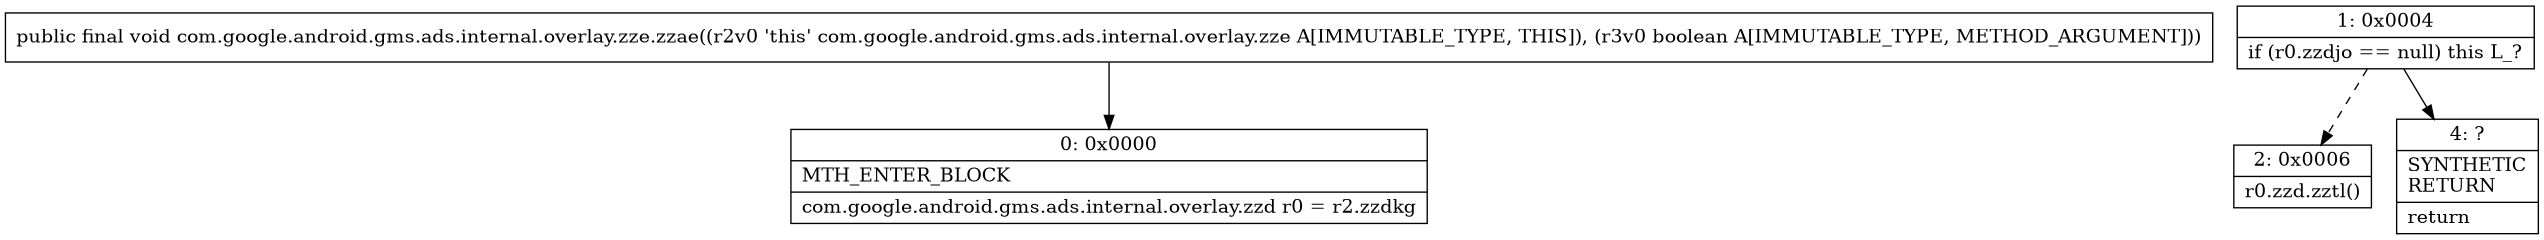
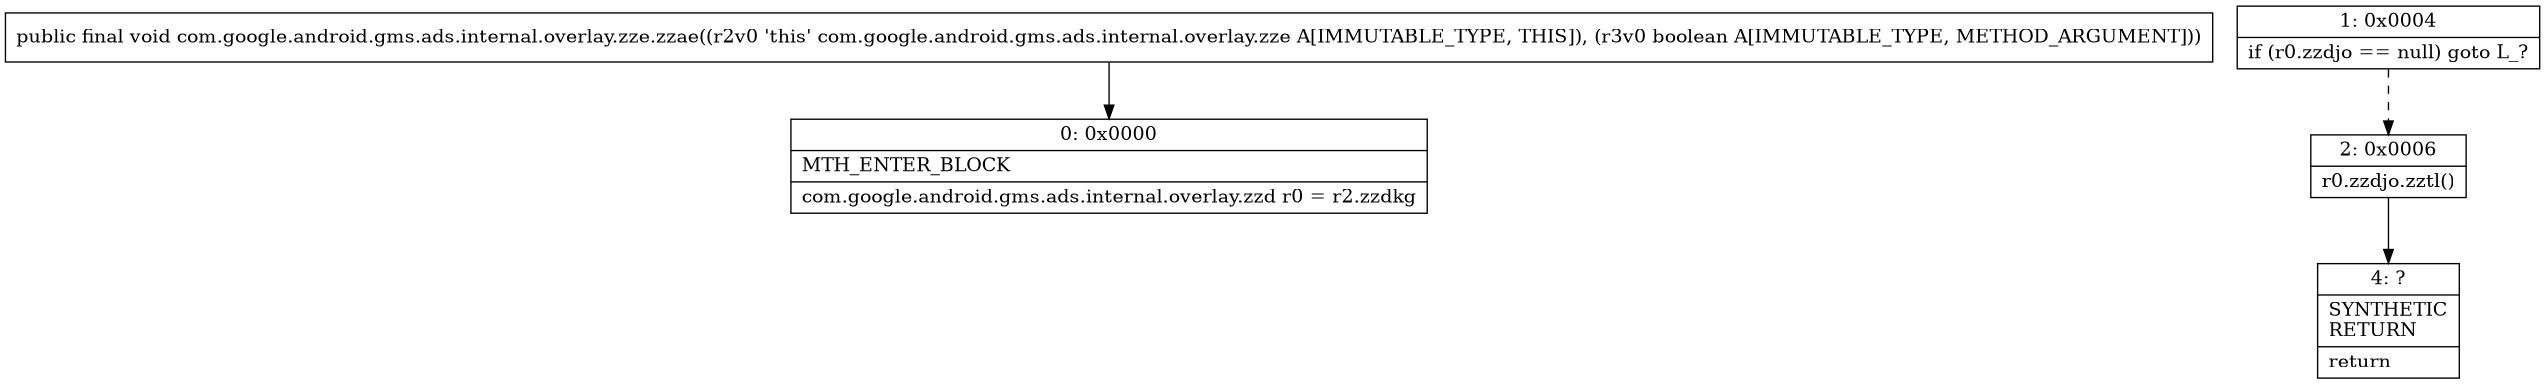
node "1: 0x0004": text "if (r0.zzdjo == null) this L_?" -> "if (r0.zzdjo == null) goto L_?"
edge "1: 0x0004" -> "4: ?": now "2: 0x0006" -> "4: ?"
node "2: 0x0006": text "r0.zzd.zztl()" -> "r0.zzdjo.zztl()"
